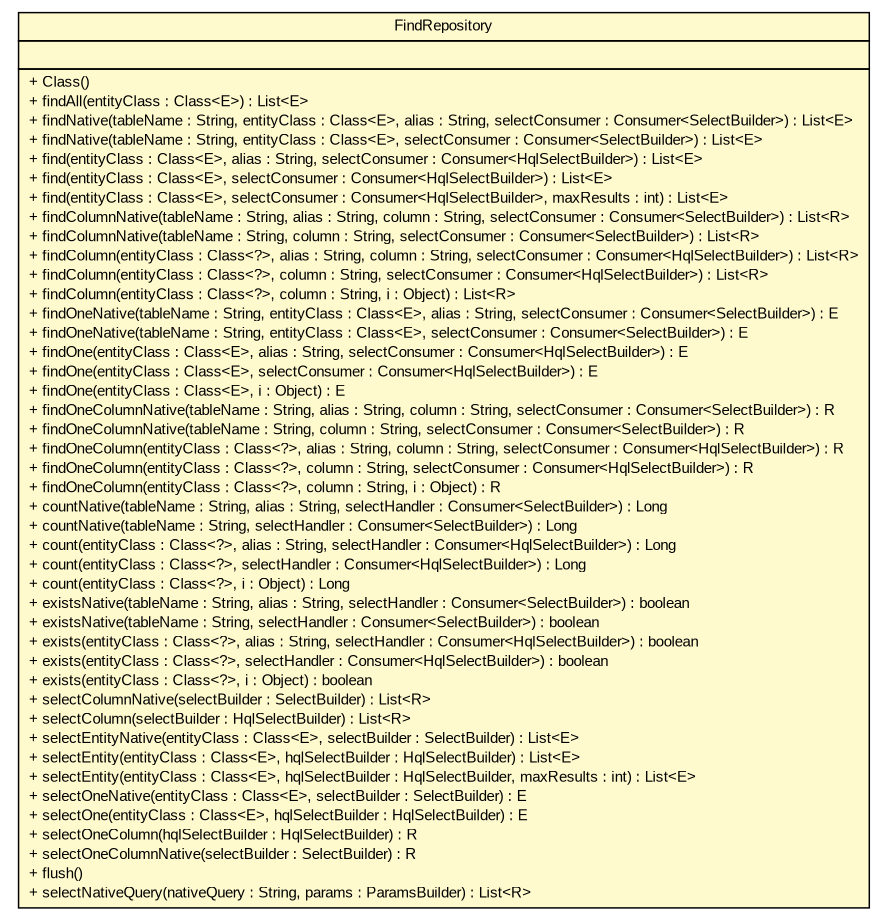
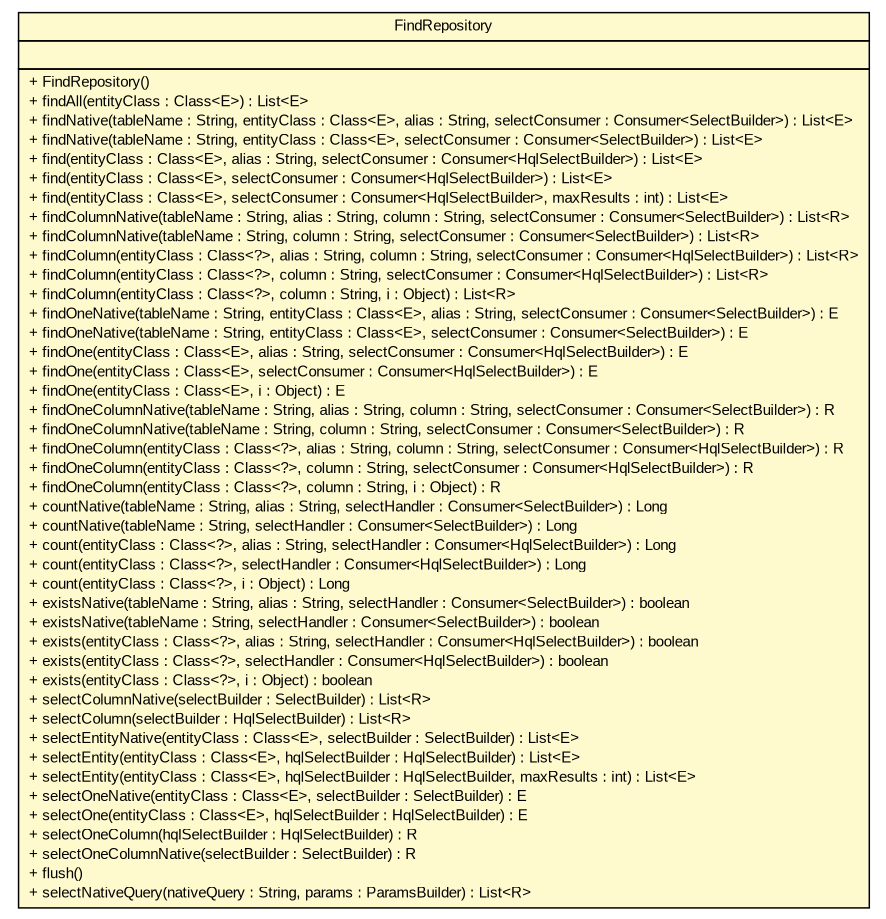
node "FindRepository": text "+ Class()" -> "+ FindRepository()"
